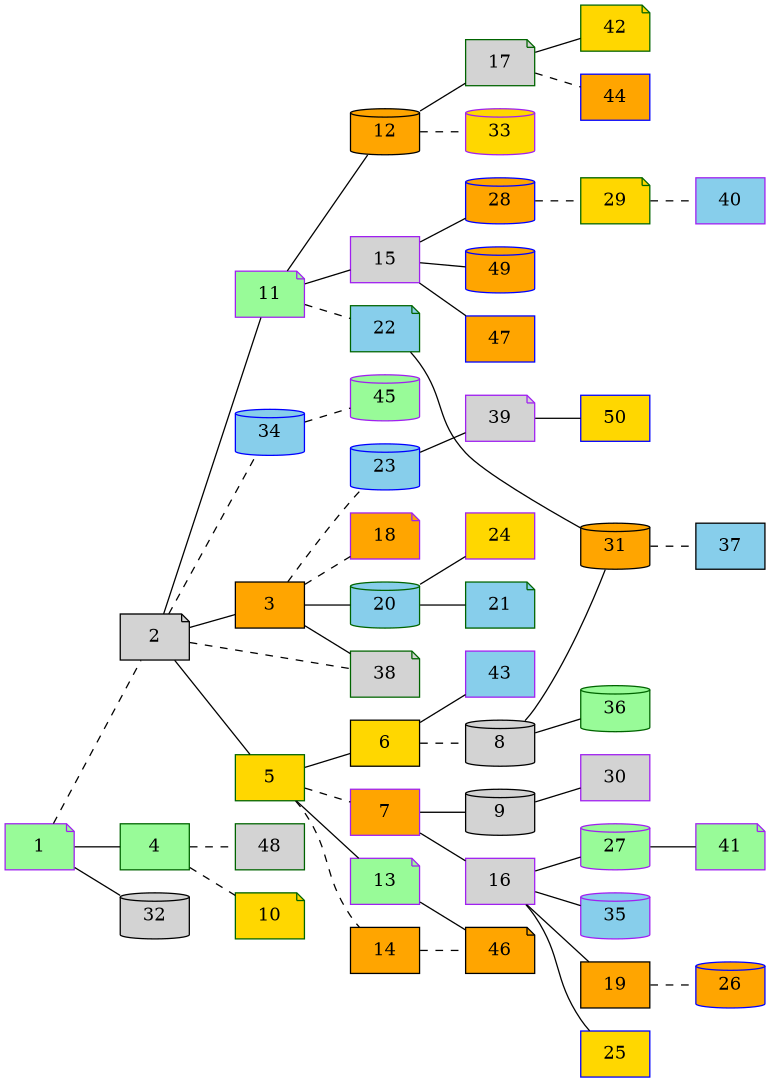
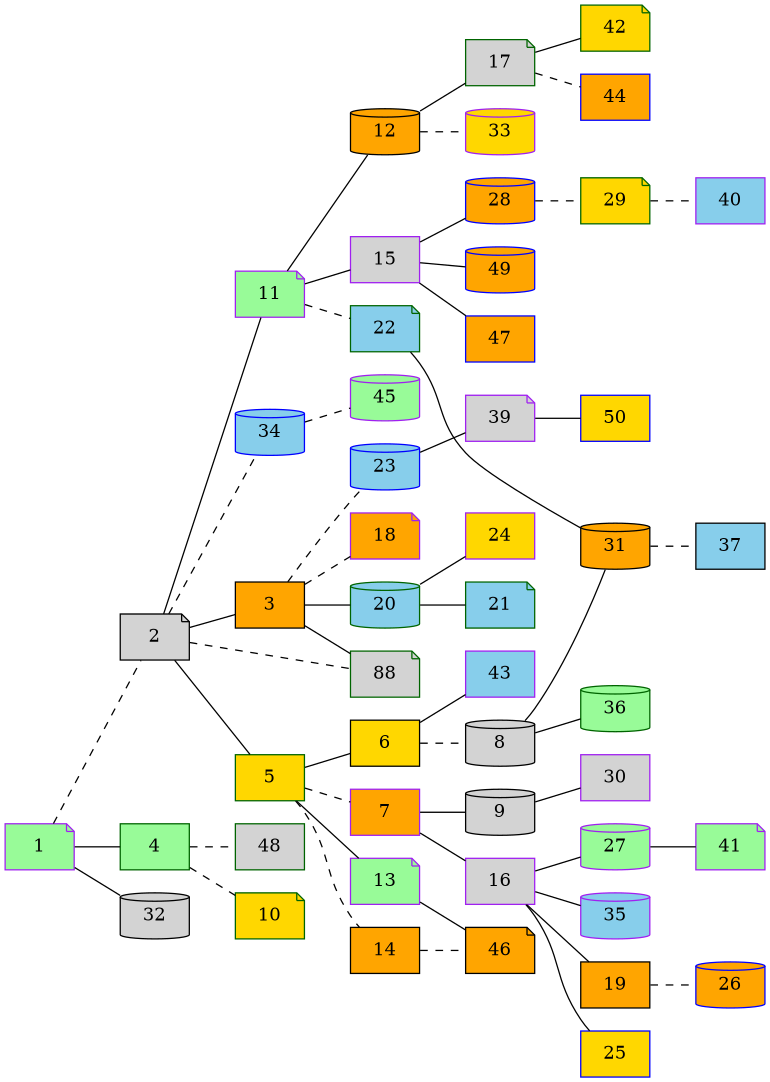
node "38": label "38" -> "88"
